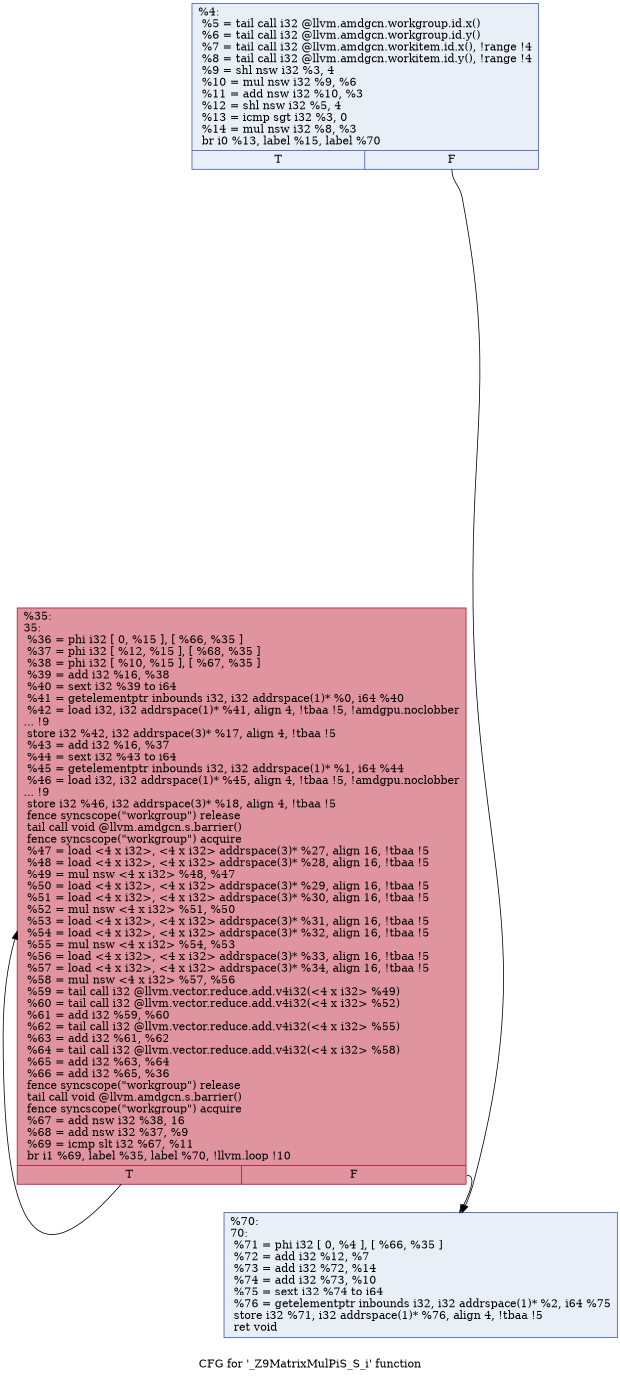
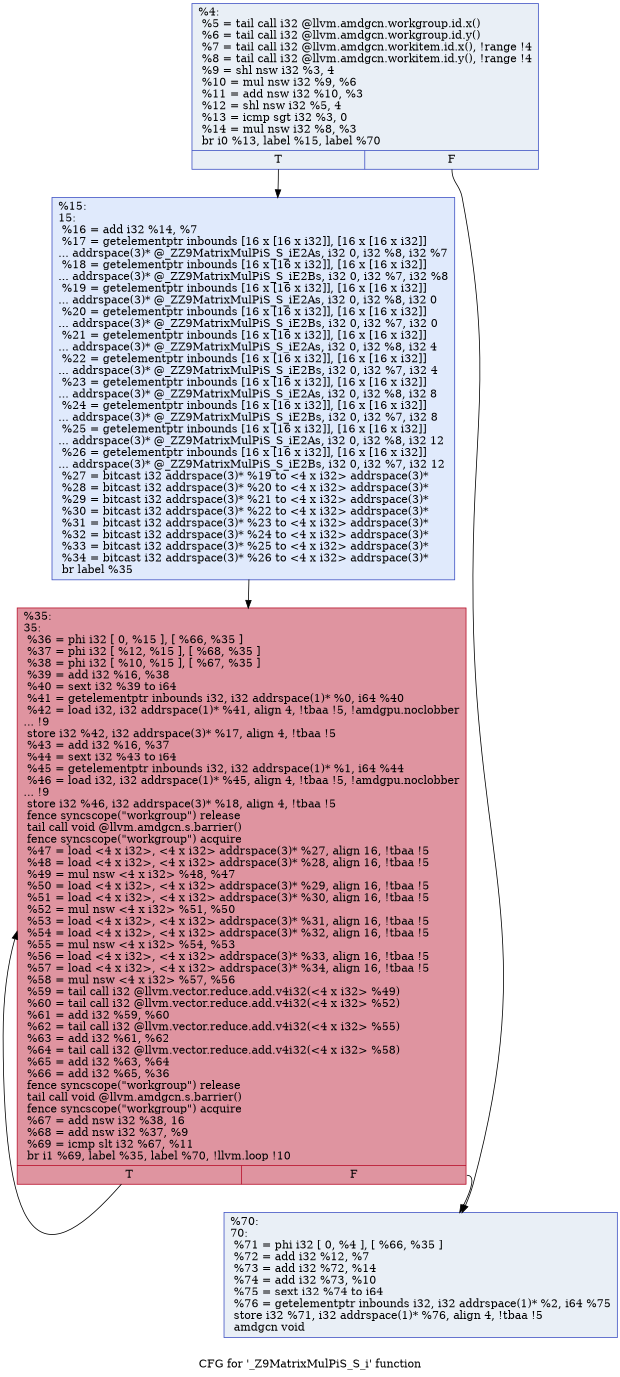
node "%15:": added
node "%70:": text "ret void" -> "amdgcn void"
